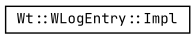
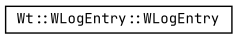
node "Wt::WLogEntry::Impl": label "Wt::WLogEntry::Impl" -> "Wt::WLogEntry::WLogEntry"
